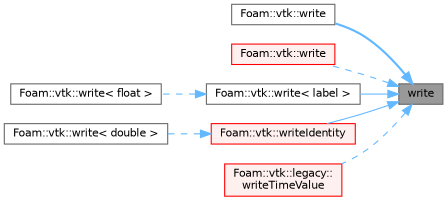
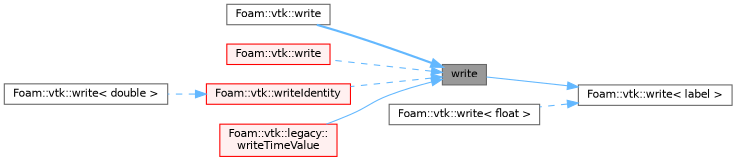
edge "Foam::vtk::write< label >" -> "write": reversed
edge "Foam::vtk::writeIdentity" -> "write": style solid -> dashed
edge "Foam::vtk::legacy:: writeTimeValue" -> "write": style dashed -> solid
